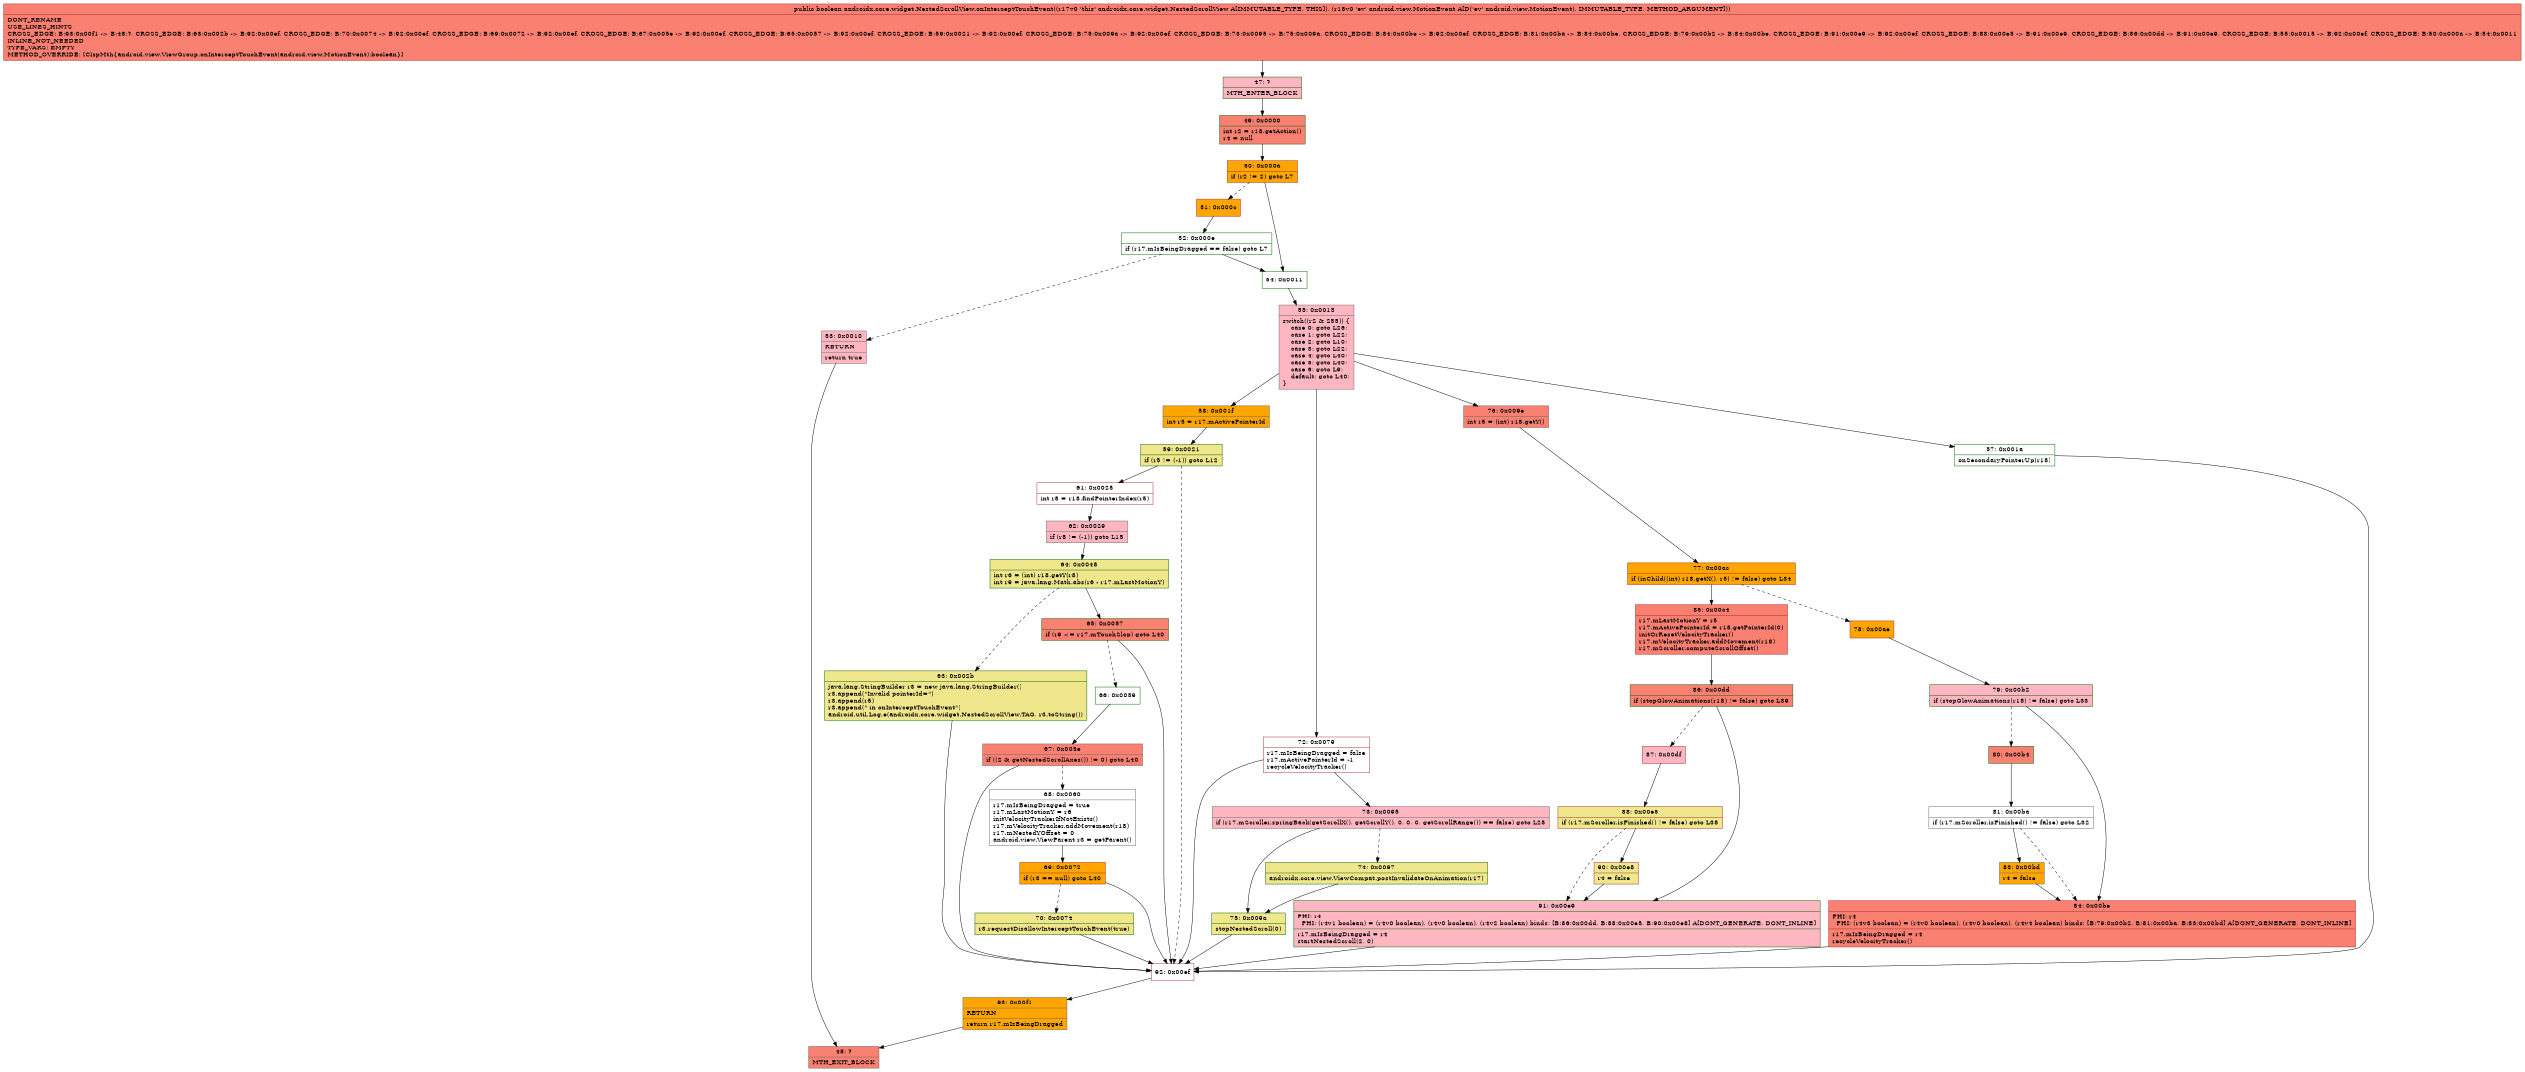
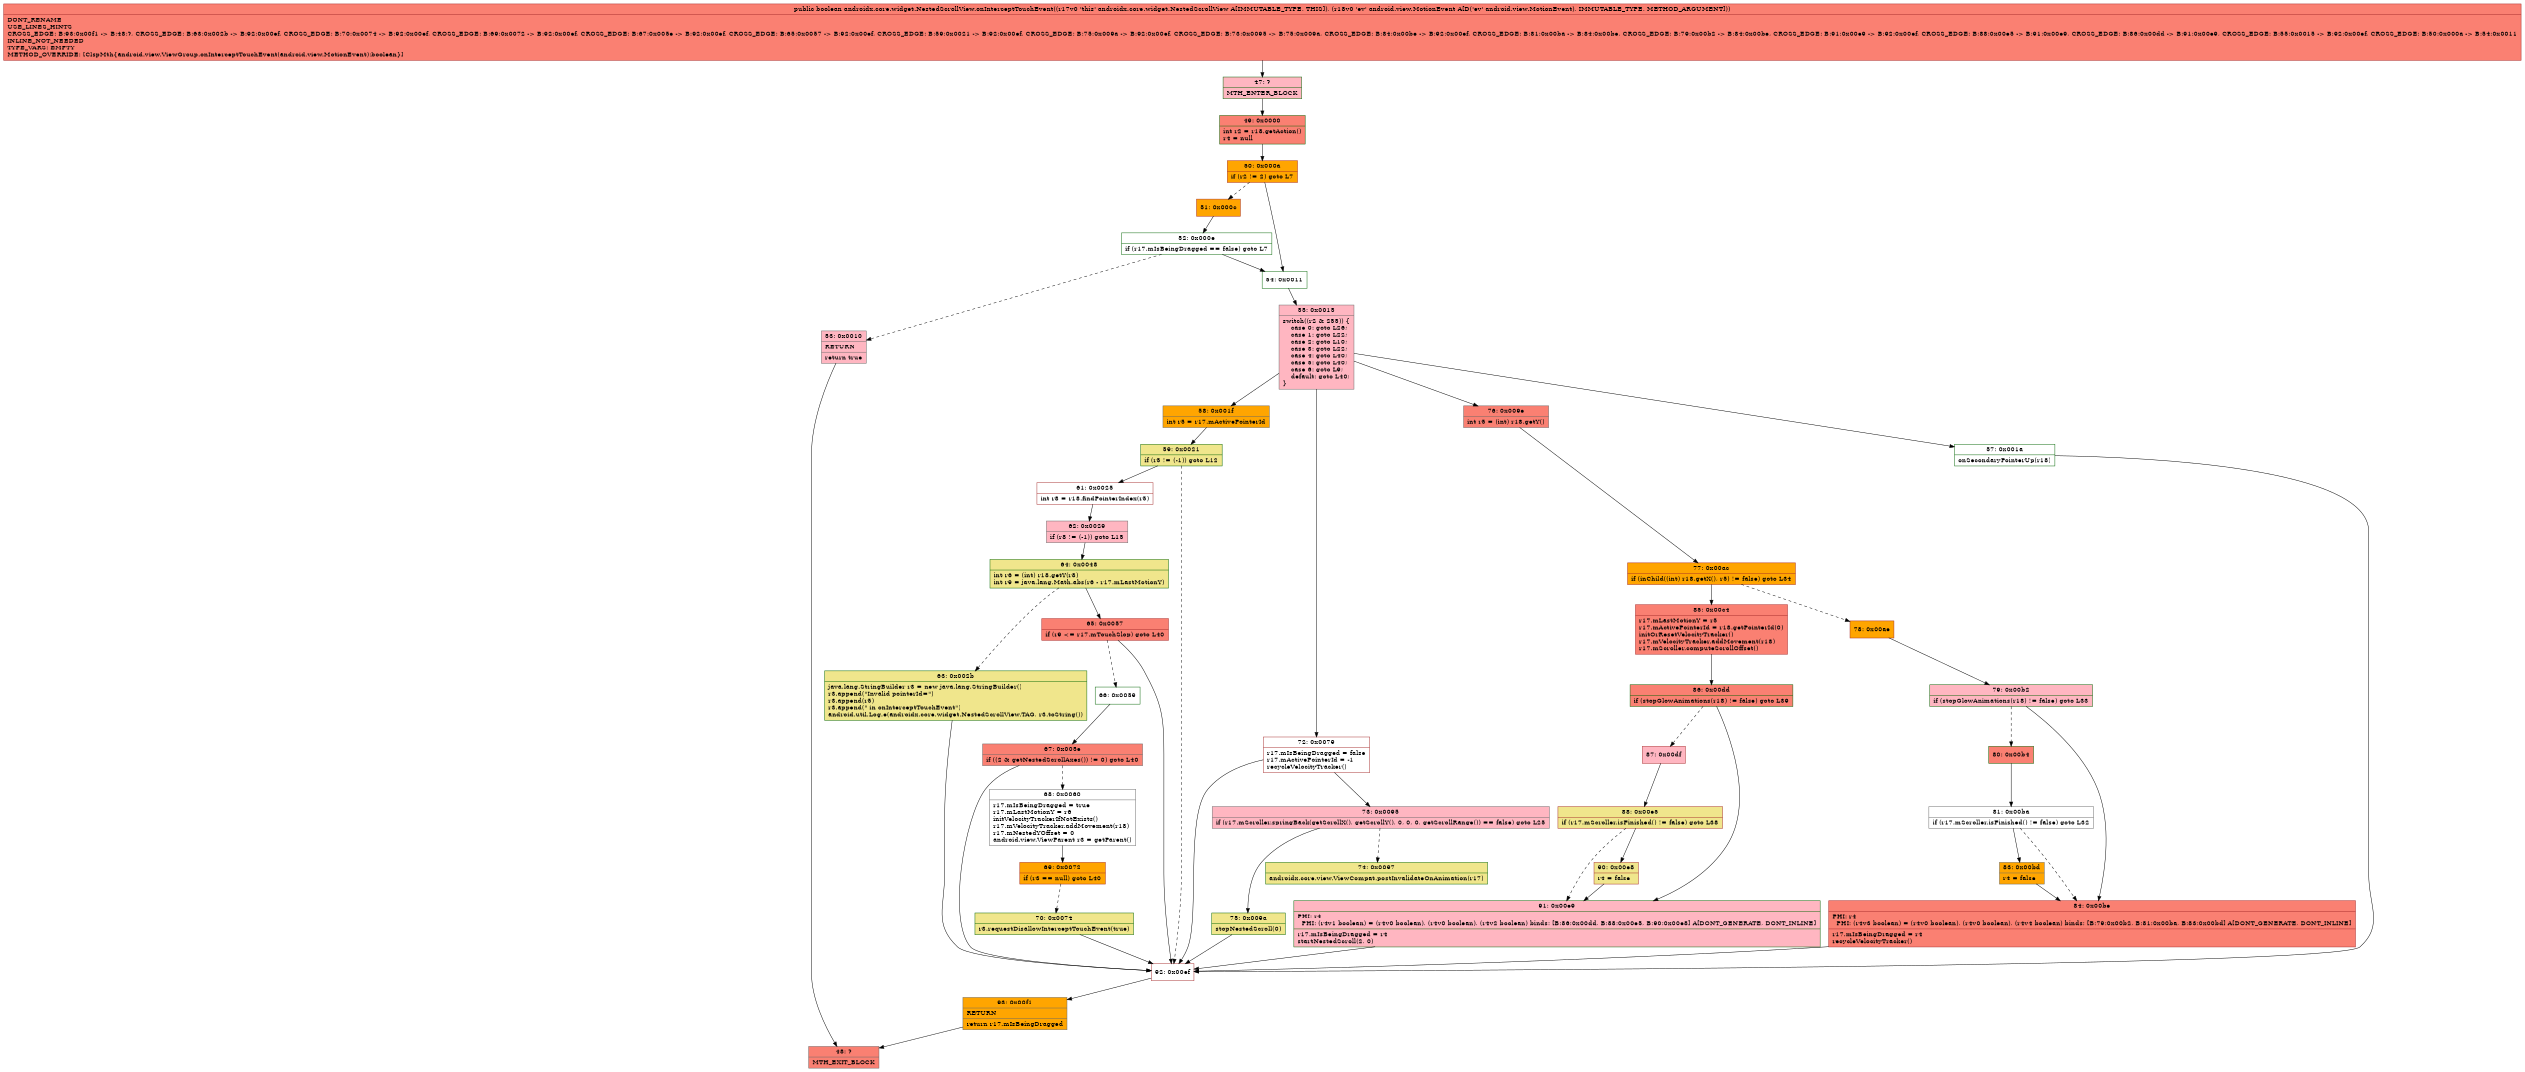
node "65: 0x0057": color darkgreen -> brown
edge "74: 0x0097" -> "75: 0x009a": removed
edge "69: 0x0072" -> "92: 0x00ef": removed
